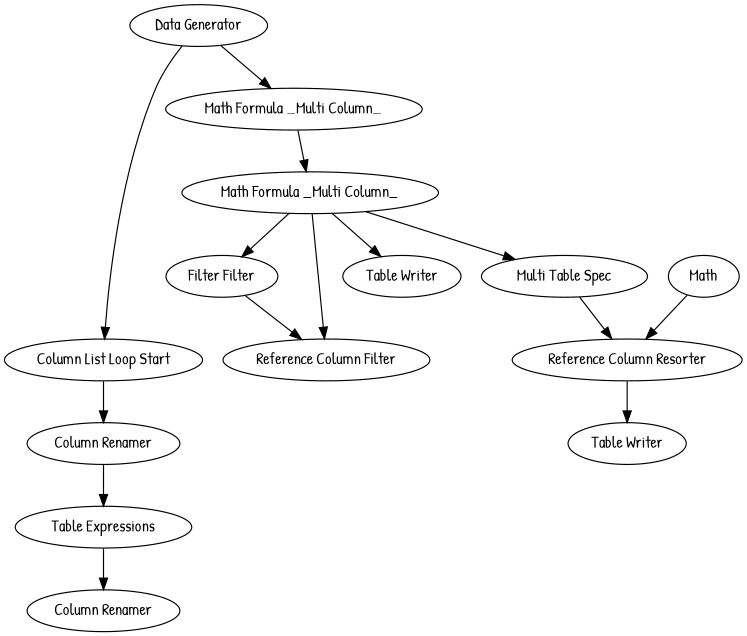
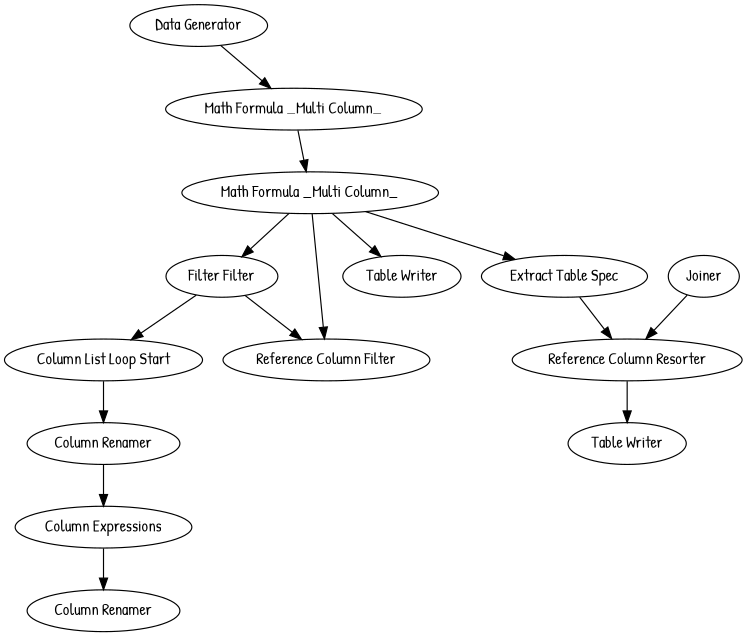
edge "Data Generator" -> "Column List Loop Start": now "Filter Filter" -> "Column List Loop Start"
node "Multi Table Spec": label "Multi Table Spec" -> "Extract Table Spec"
node "Math": label "Math" -> "Joiner"
node "Table Expressions": label "Table Expressions" -> "Column Expressions"
